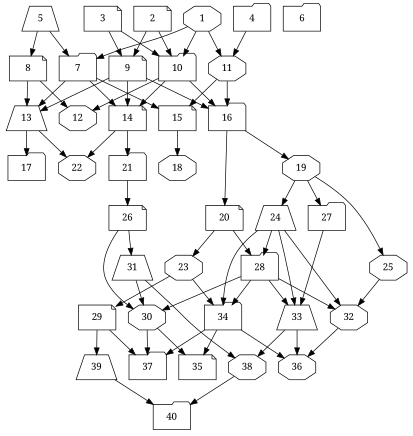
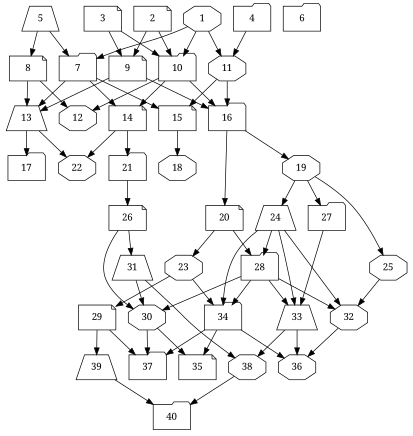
edge "9" -> "14": removed
